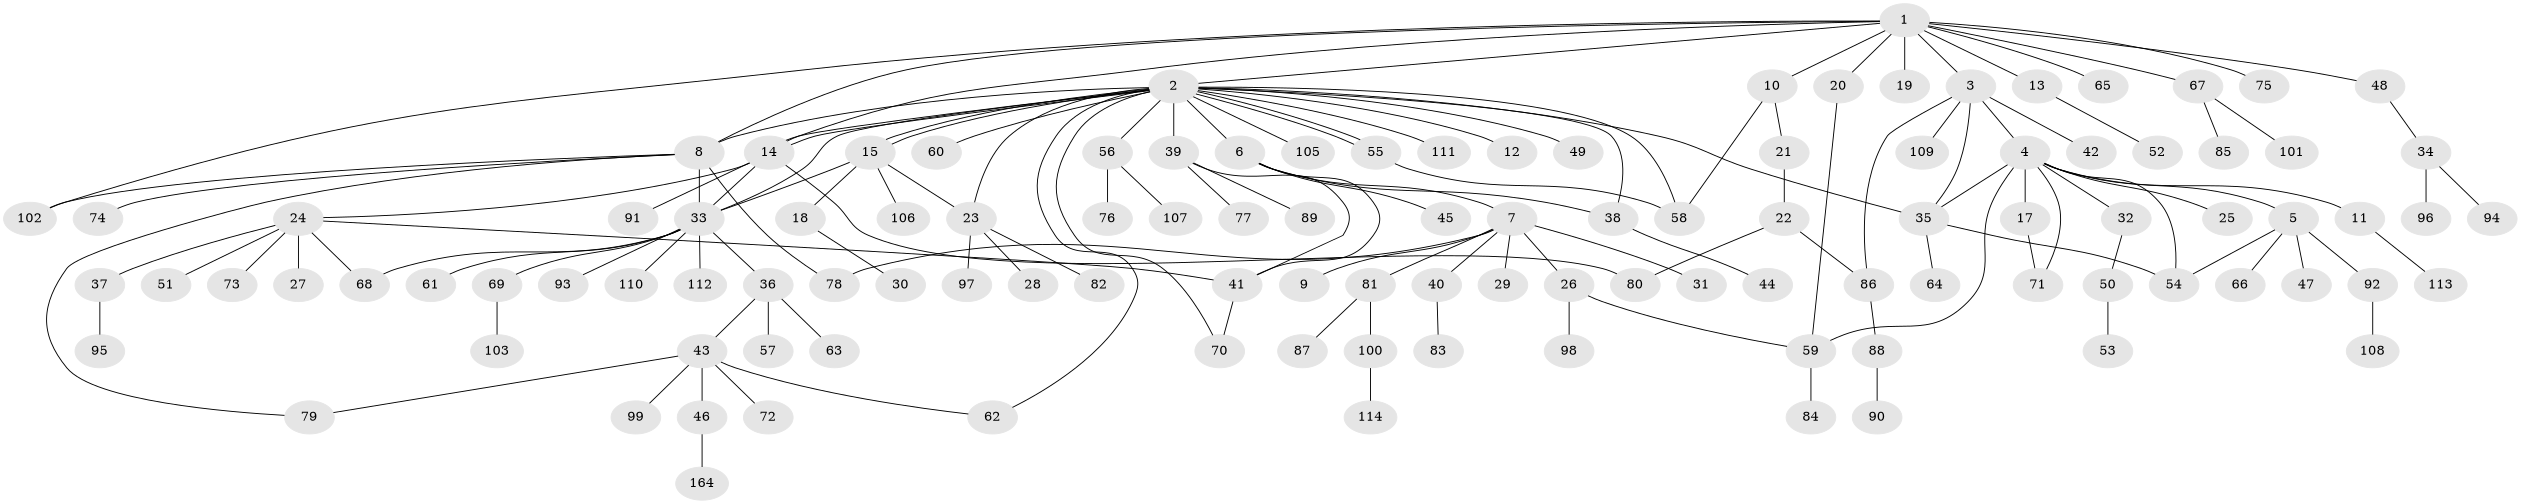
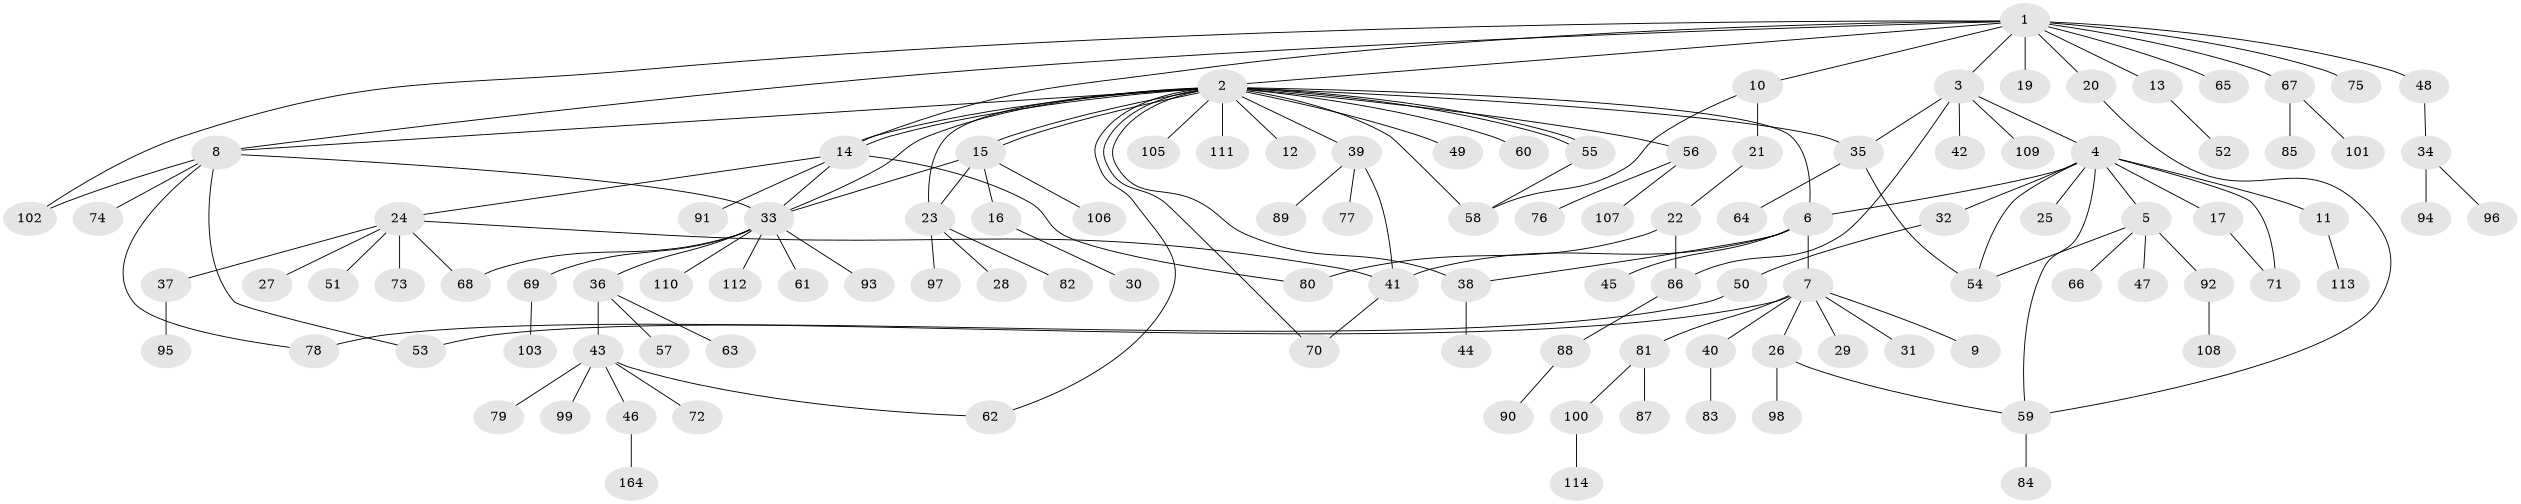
edge "4" -- "35": now "4" -- "6"
edge "8" -- "79": now "8" -- "53"
node "18": label "18" -> "16"
